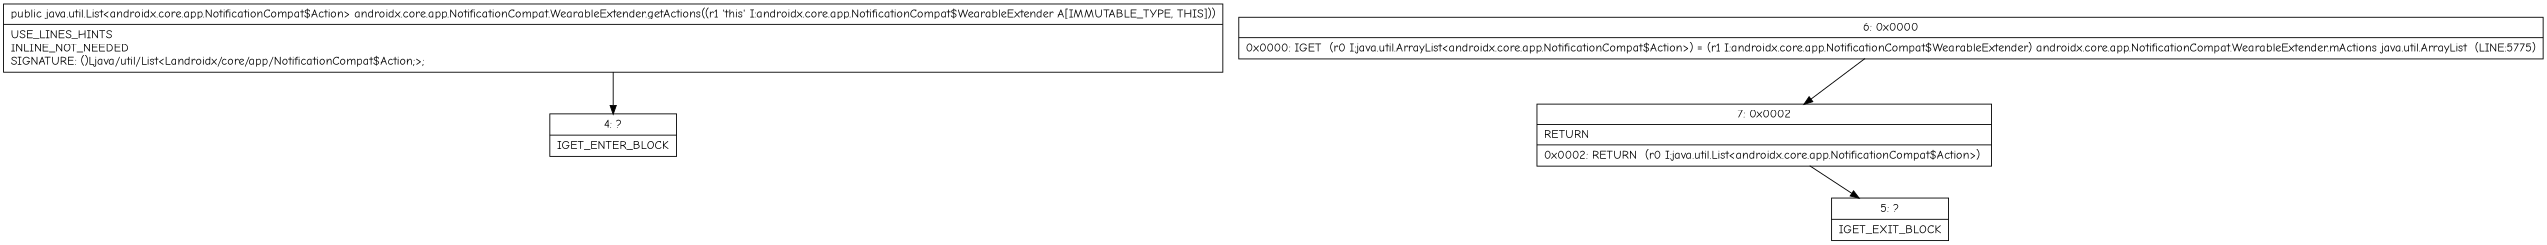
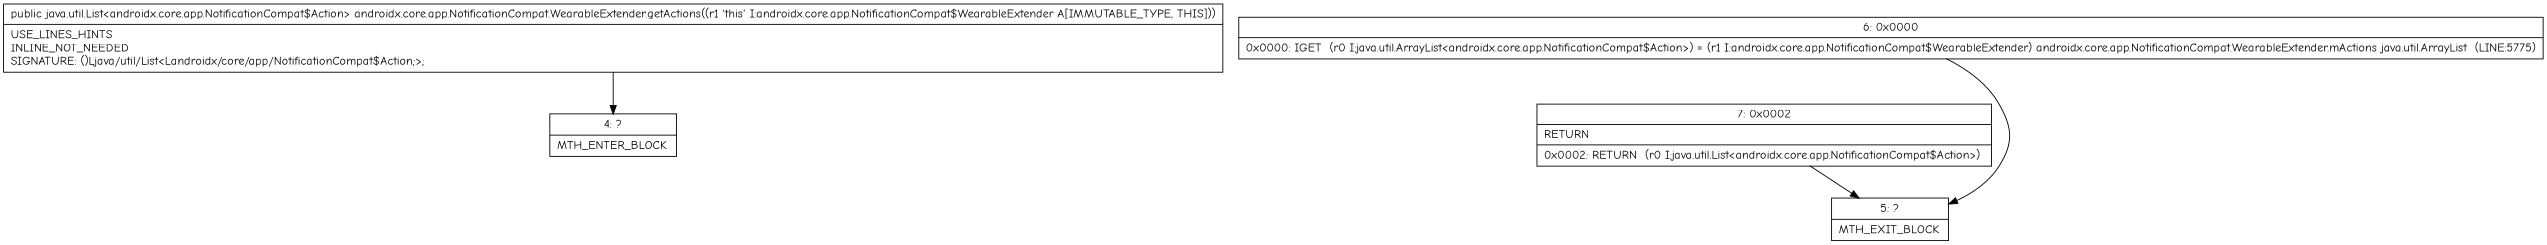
edge "6: 0x0000" -> "7: 0x0002": now "6: 0x0000" -> "5: ?"
node "4: ?": text "IGET_ENTER_BLOCK" -> "MTH_ENTER_BLOCK"
node "5: ?": text "IGET_EXIT_BLOCK" -> "MTH_EXIT_BLOCK"
